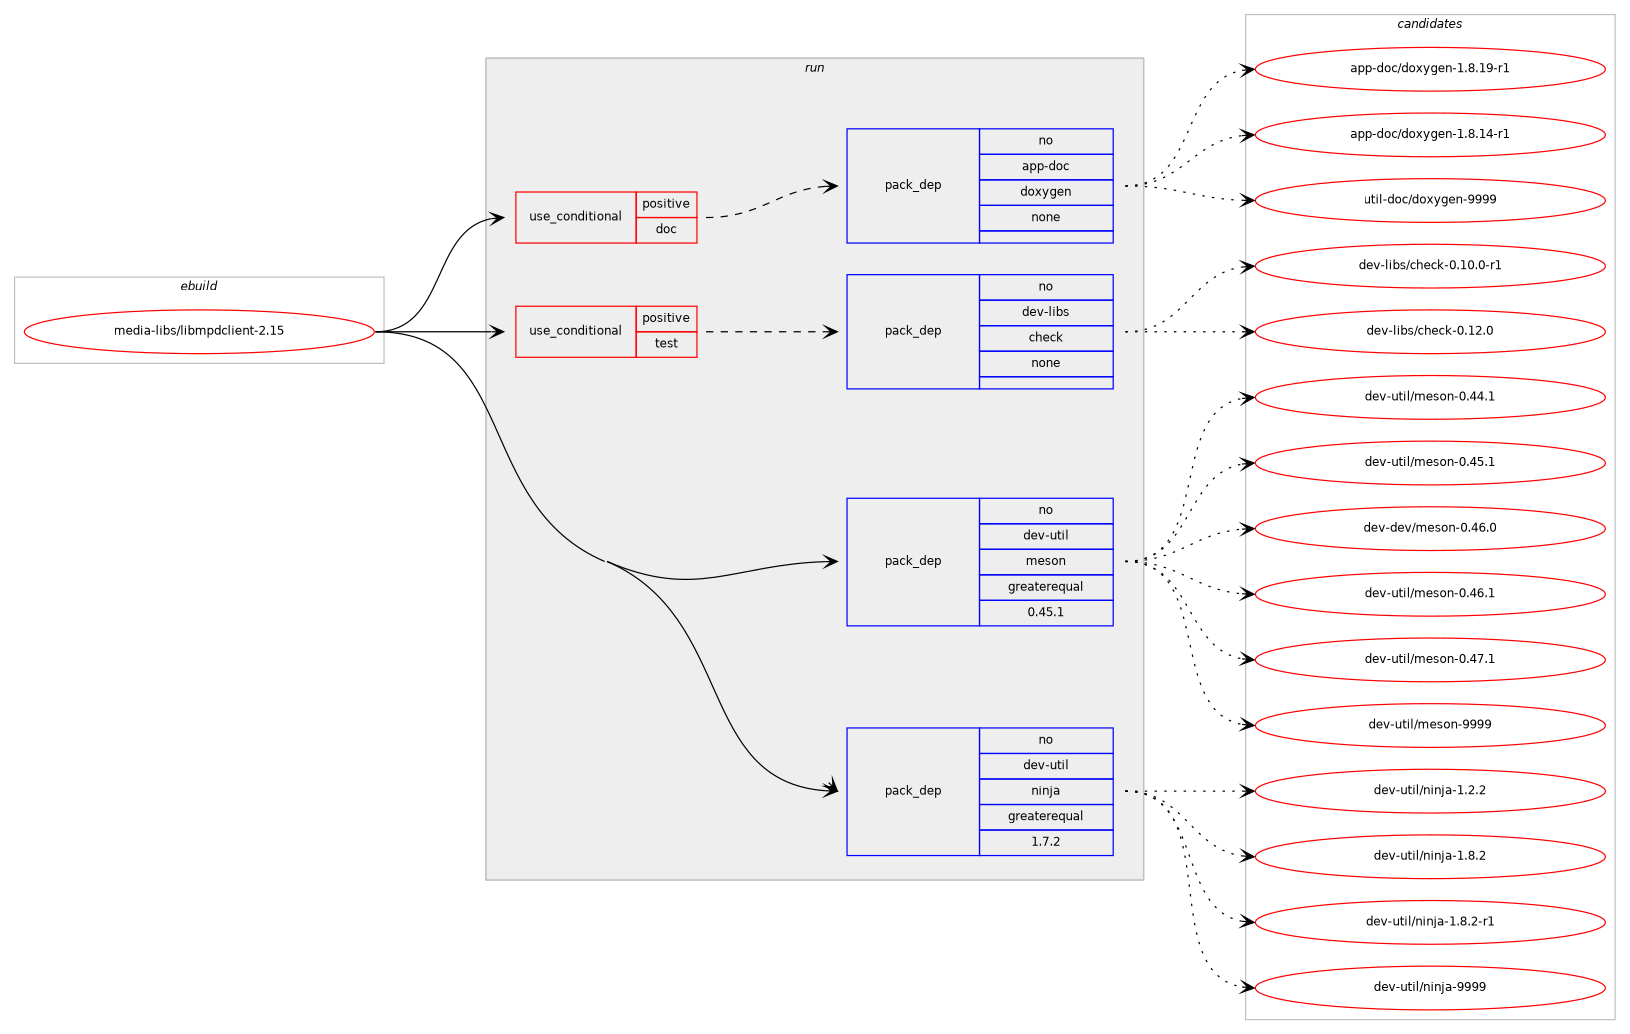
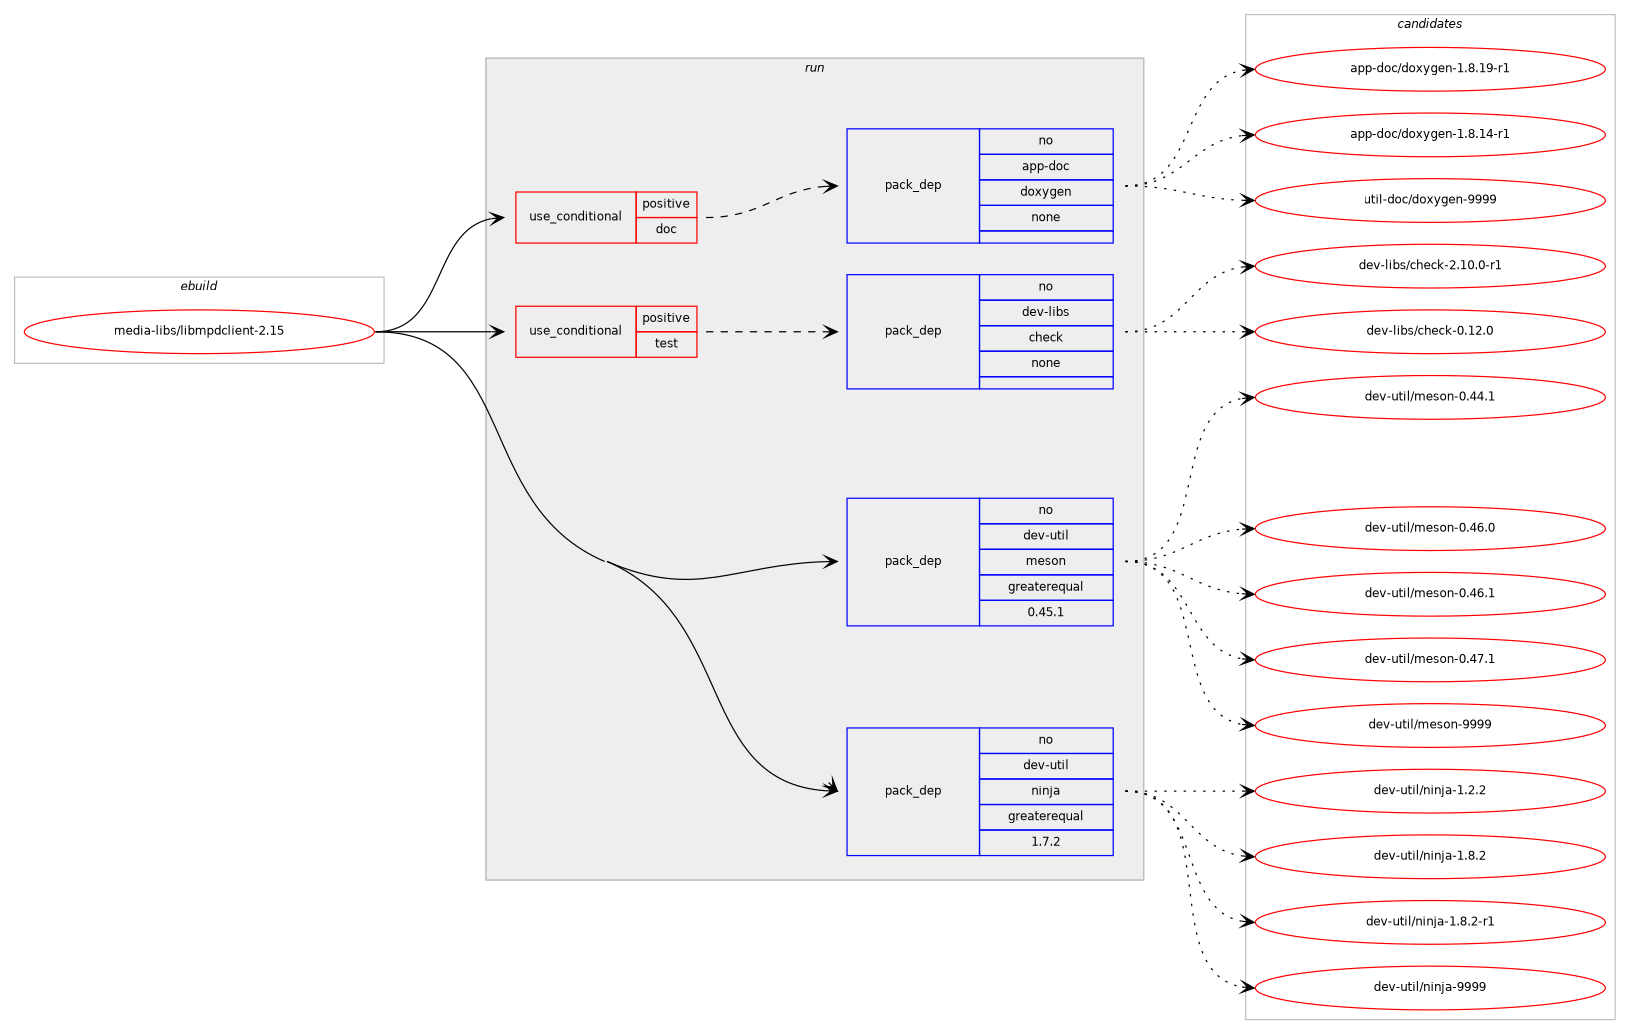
node "dev-libs/check-0.10.0-r1": label "dev-libs/check-0.10.0-r1" -> "dev-libs/check-2.10.0-r1"
node "dev-util/meson-0.45.1": removed
node "dev-dev/meson-0.46.0": label "dev-dev/meson-0.46.0" -> "dev-util/meson-0.46.0"
